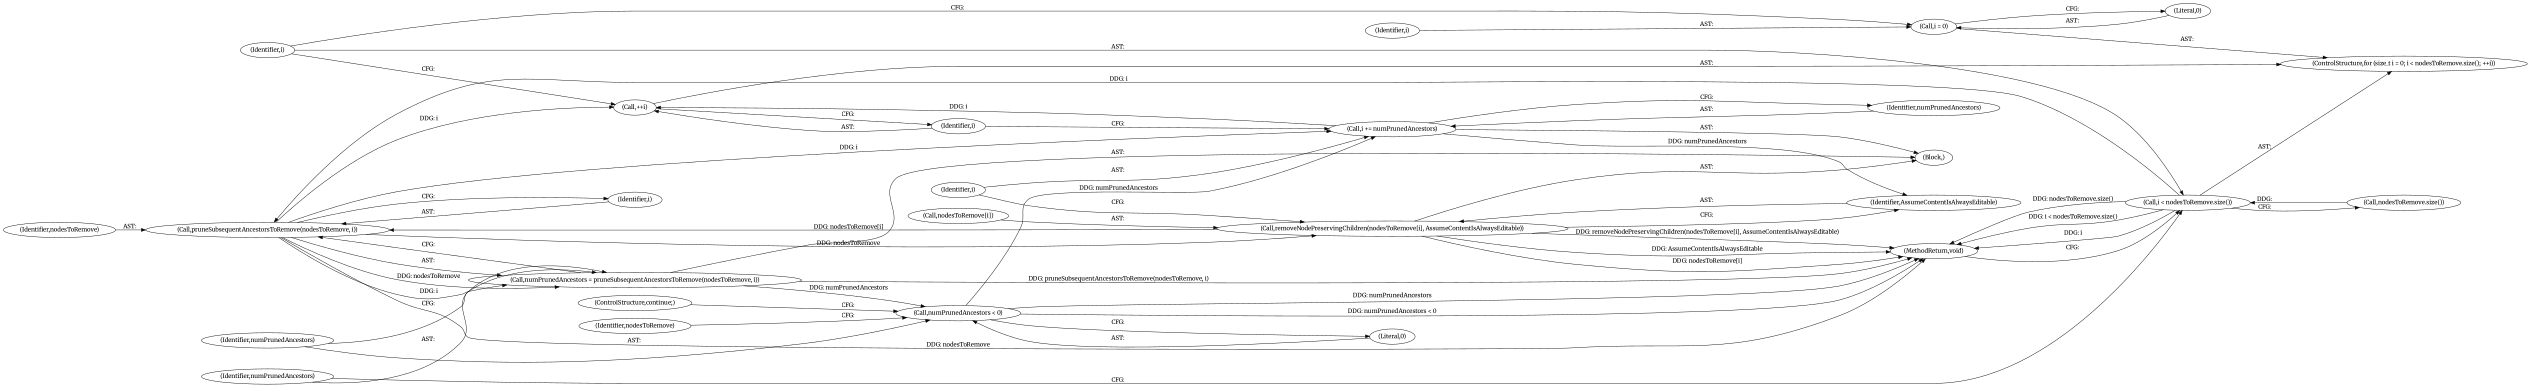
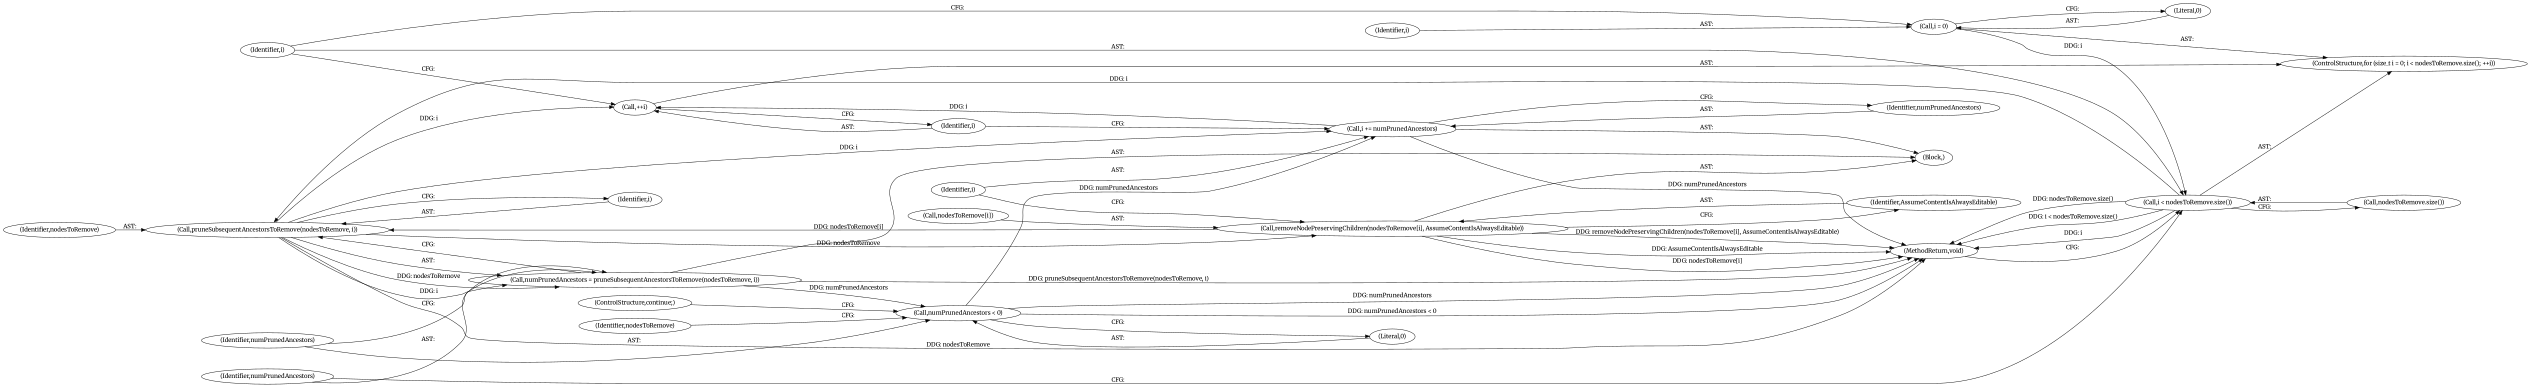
edge "(Call,i = 0)" -> "(Call,i < nodesToRemove.size())": added, label "DDG: i"
edge "(Call,i += numPrunedAncestors)" -> "(Identifier,AssumeContentIsAlwaysEditable)": now "(Call,i += numPrunedAncestors)" -> "(MethodReturn,void)"
edge "(Call,nodesToRemove.size())" -> "(Call,i < nodesToRemove.size())": label "DDG: " -> "AST: "
